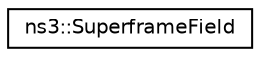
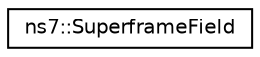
node "ns3::SuperframeField": label "ns3::SuperframeField" -> "ns7::SuperframeField"
